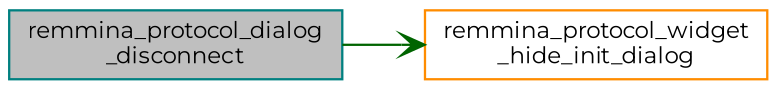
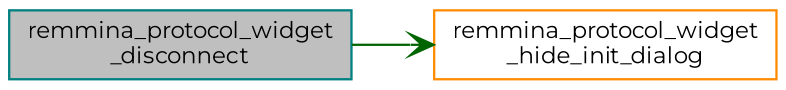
node "remmina_protocol_dialog _disconnect": label "remmina_protocol_dialog _disconnect" -> "remmina_protocol_widget _disconnect"
